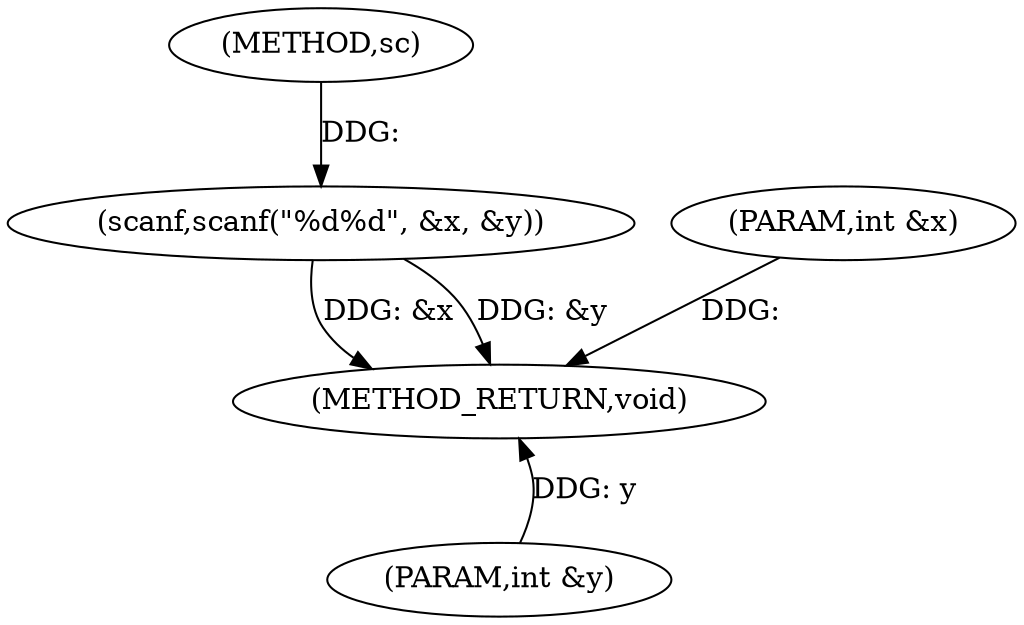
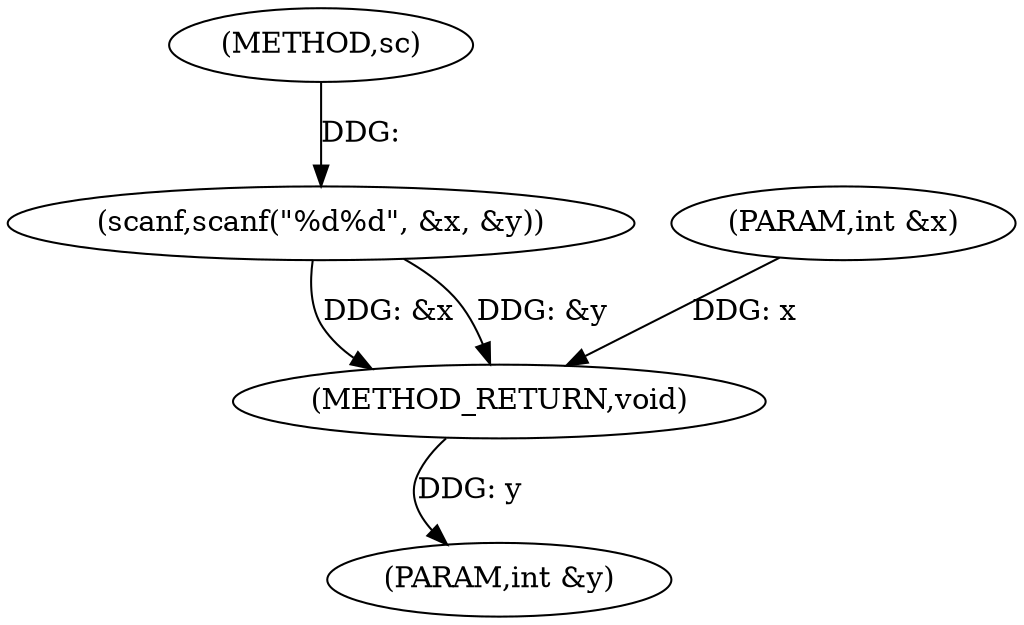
edge "(PARAM,int &x)" -> "(METHOD_RETURN,void)": label "DDG: " -> "DDG: x"
edge "(PARAM,int &y)" -> "(METHOD_RETURN,void)": reversed
